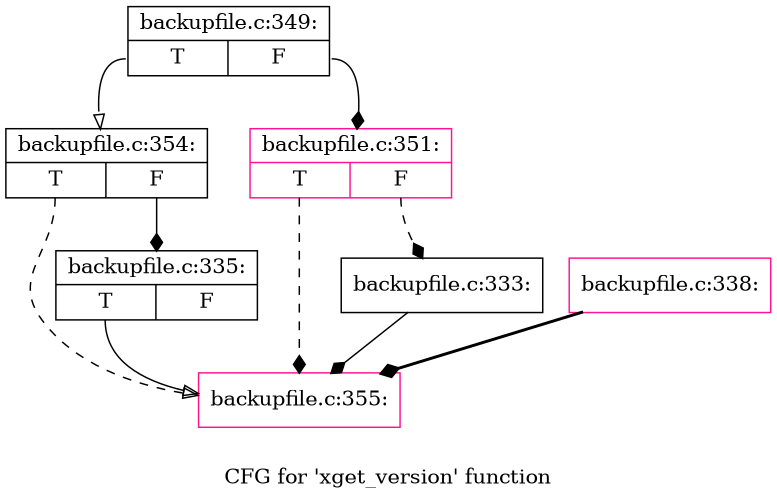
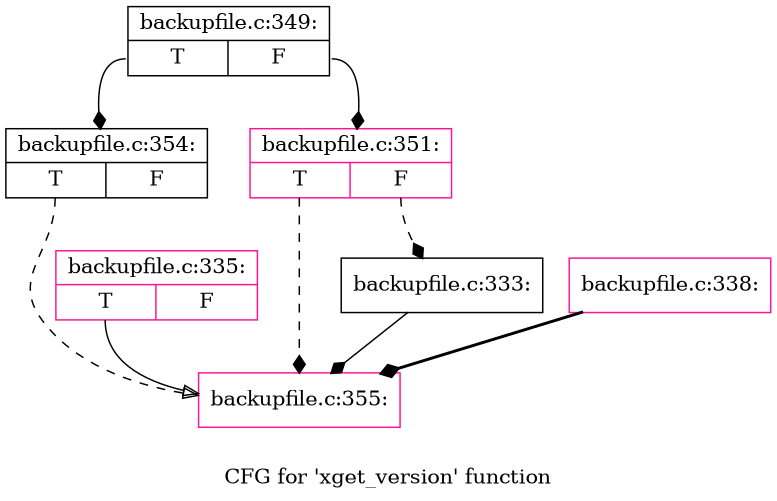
edge "backupfile.c:349:" -> "backupfile.c:354:": arrowhead onormal -> diamond
edge "backupfile.c:354:" -> "backupfile.c:335:": removed
node "backupfile.c:335:": color black -> deeppink
